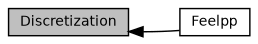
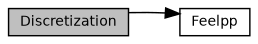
edge "Feelpp" -> "Discretization": reversed
